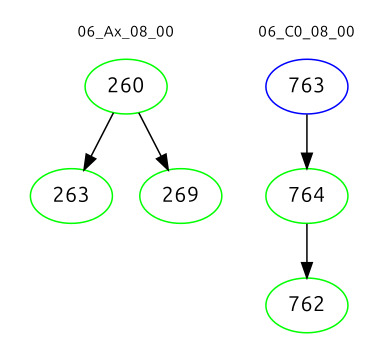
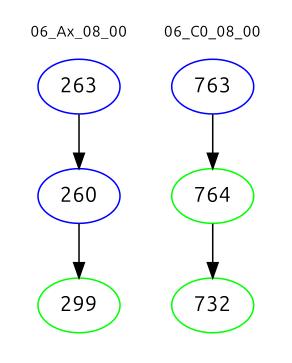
node "260": color green -> blue
edge "260" -> "263": reversed
node "263": color green -> blue
node "269": label "269" -> "299"
node "762": label "762" -> "732"
